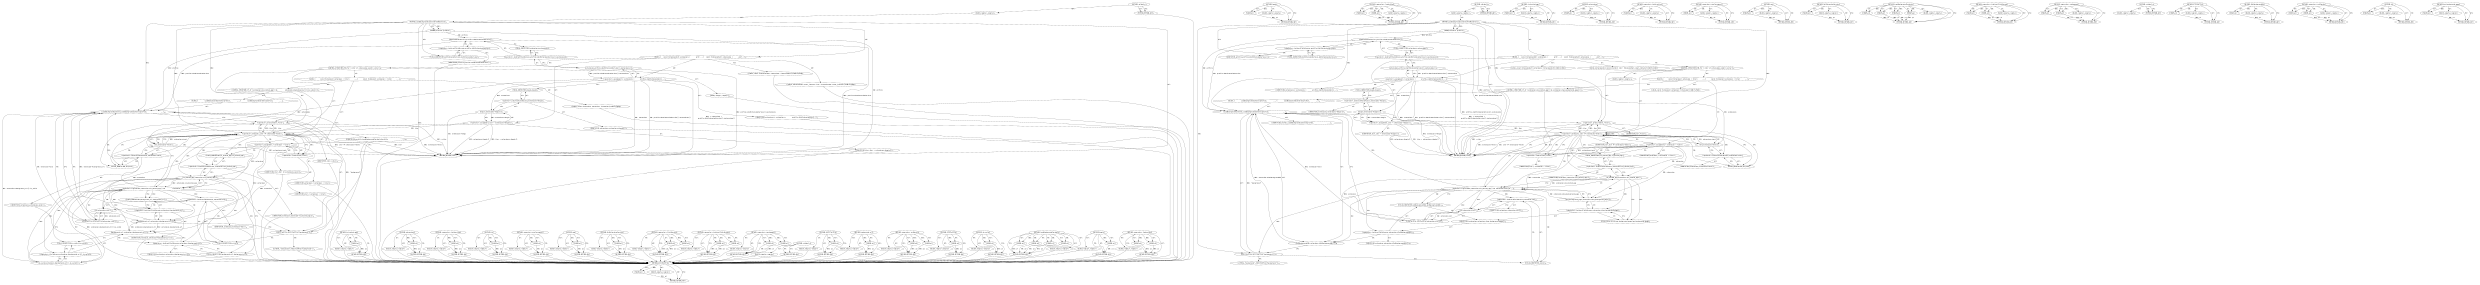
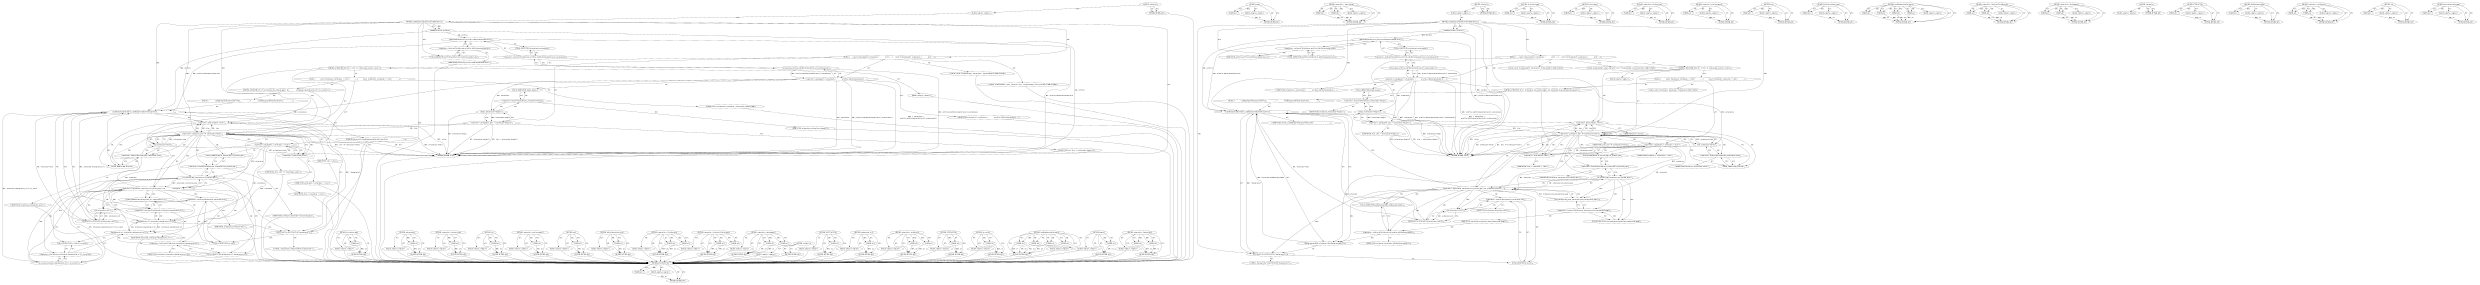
edge "(FIELD_IDENTIFIER,GetBackgroundURL,GetBackgroundURL)" -> "(IDENTIFIER,extension,extension->has_background_page())": now "(FIELD_IDENTIFIER,GetBackgroundURL,GetBackgroundURL)" -> "(<operator>.indirectFieldAccess,extension->GetBackgroundURL)"
